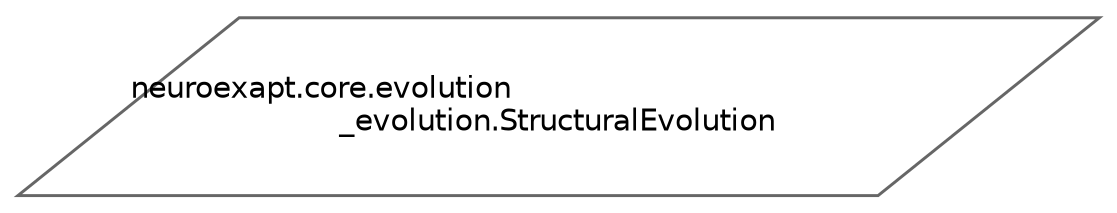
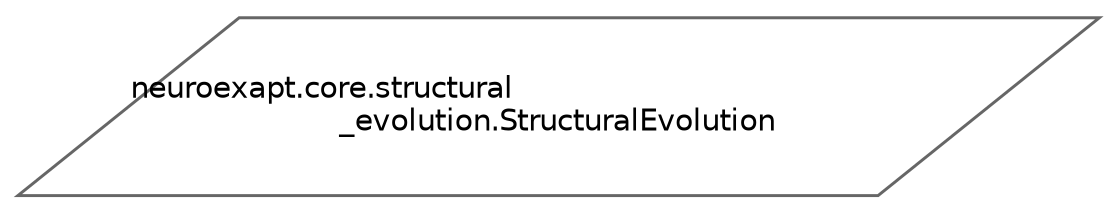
node "neuroexapt.core.evolution _evolution.StructuralEvolution": label "neuroexapt.core.evolution _evolution.StructuralEvolution" -> "neuroexapt.core.structural _evolution.StructuralEvolution"
